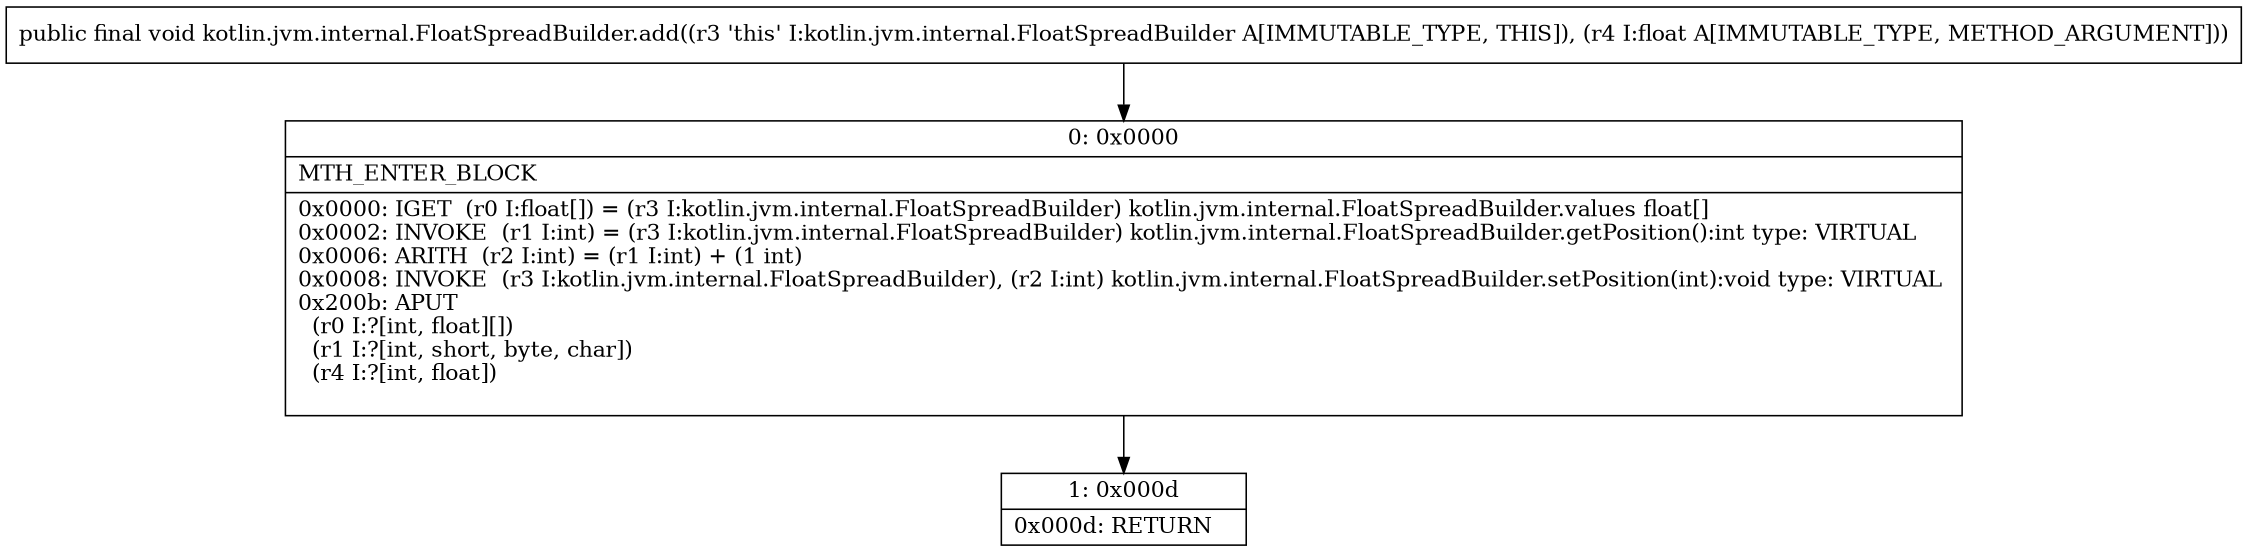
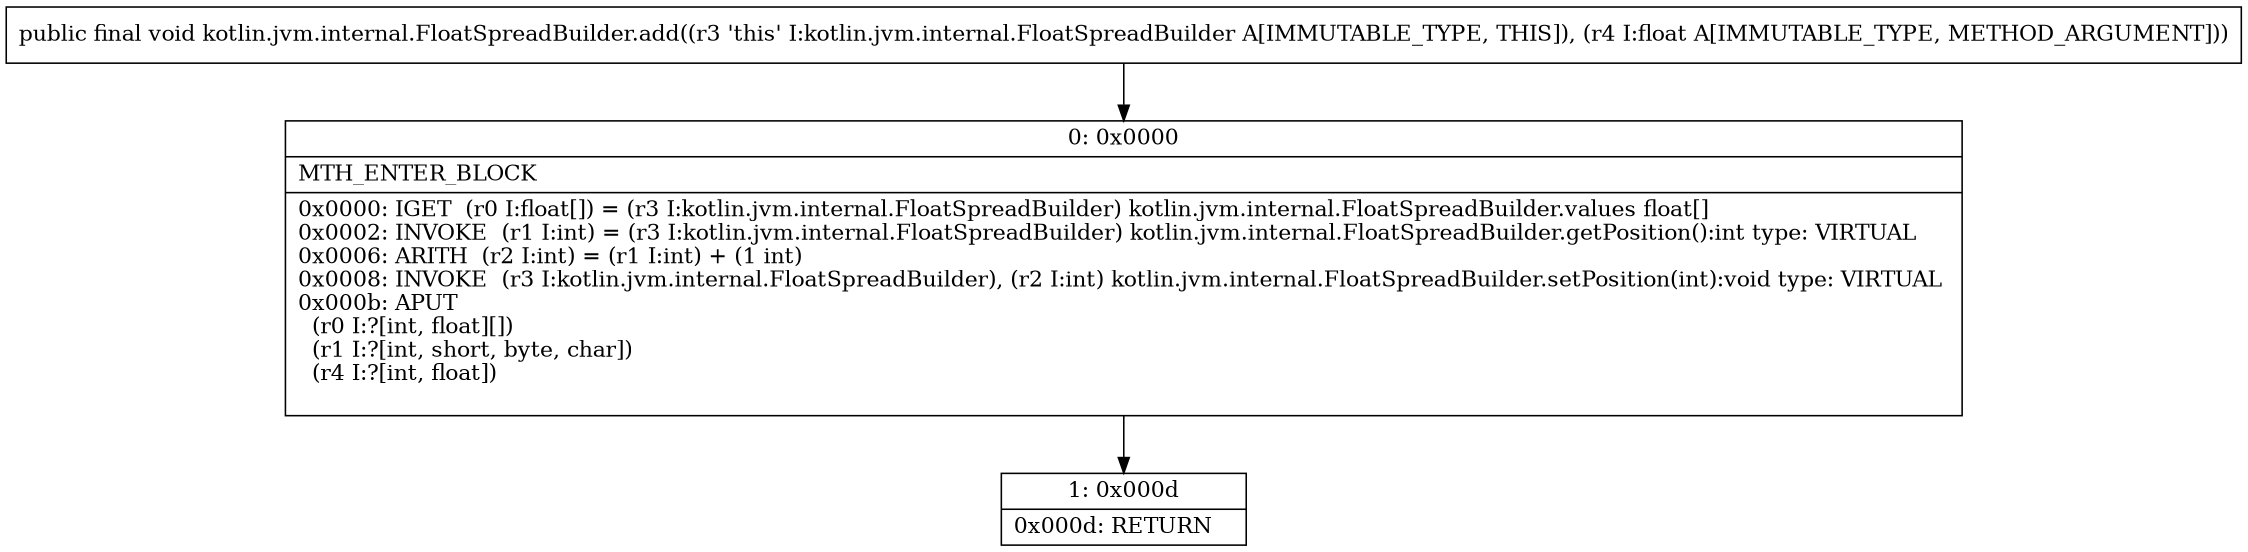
node "0: 0x0000": text "0x200b: APUT" -> "0x000b: APUT"
